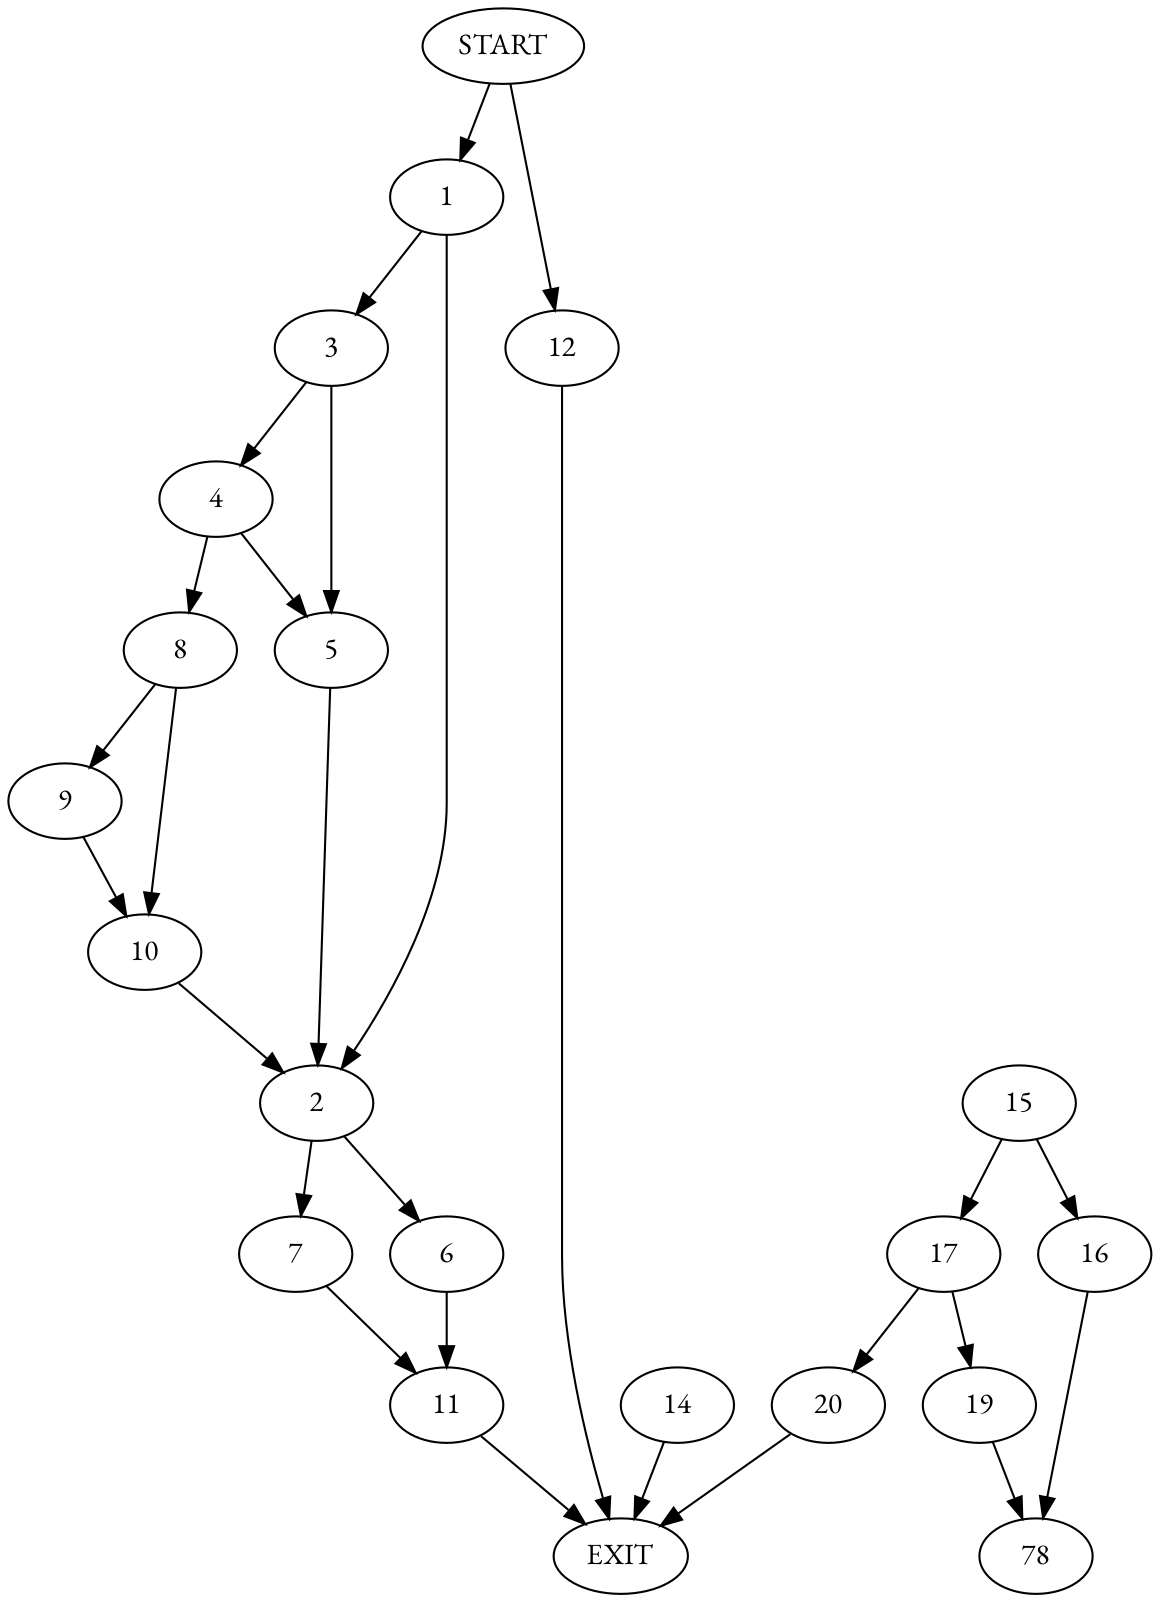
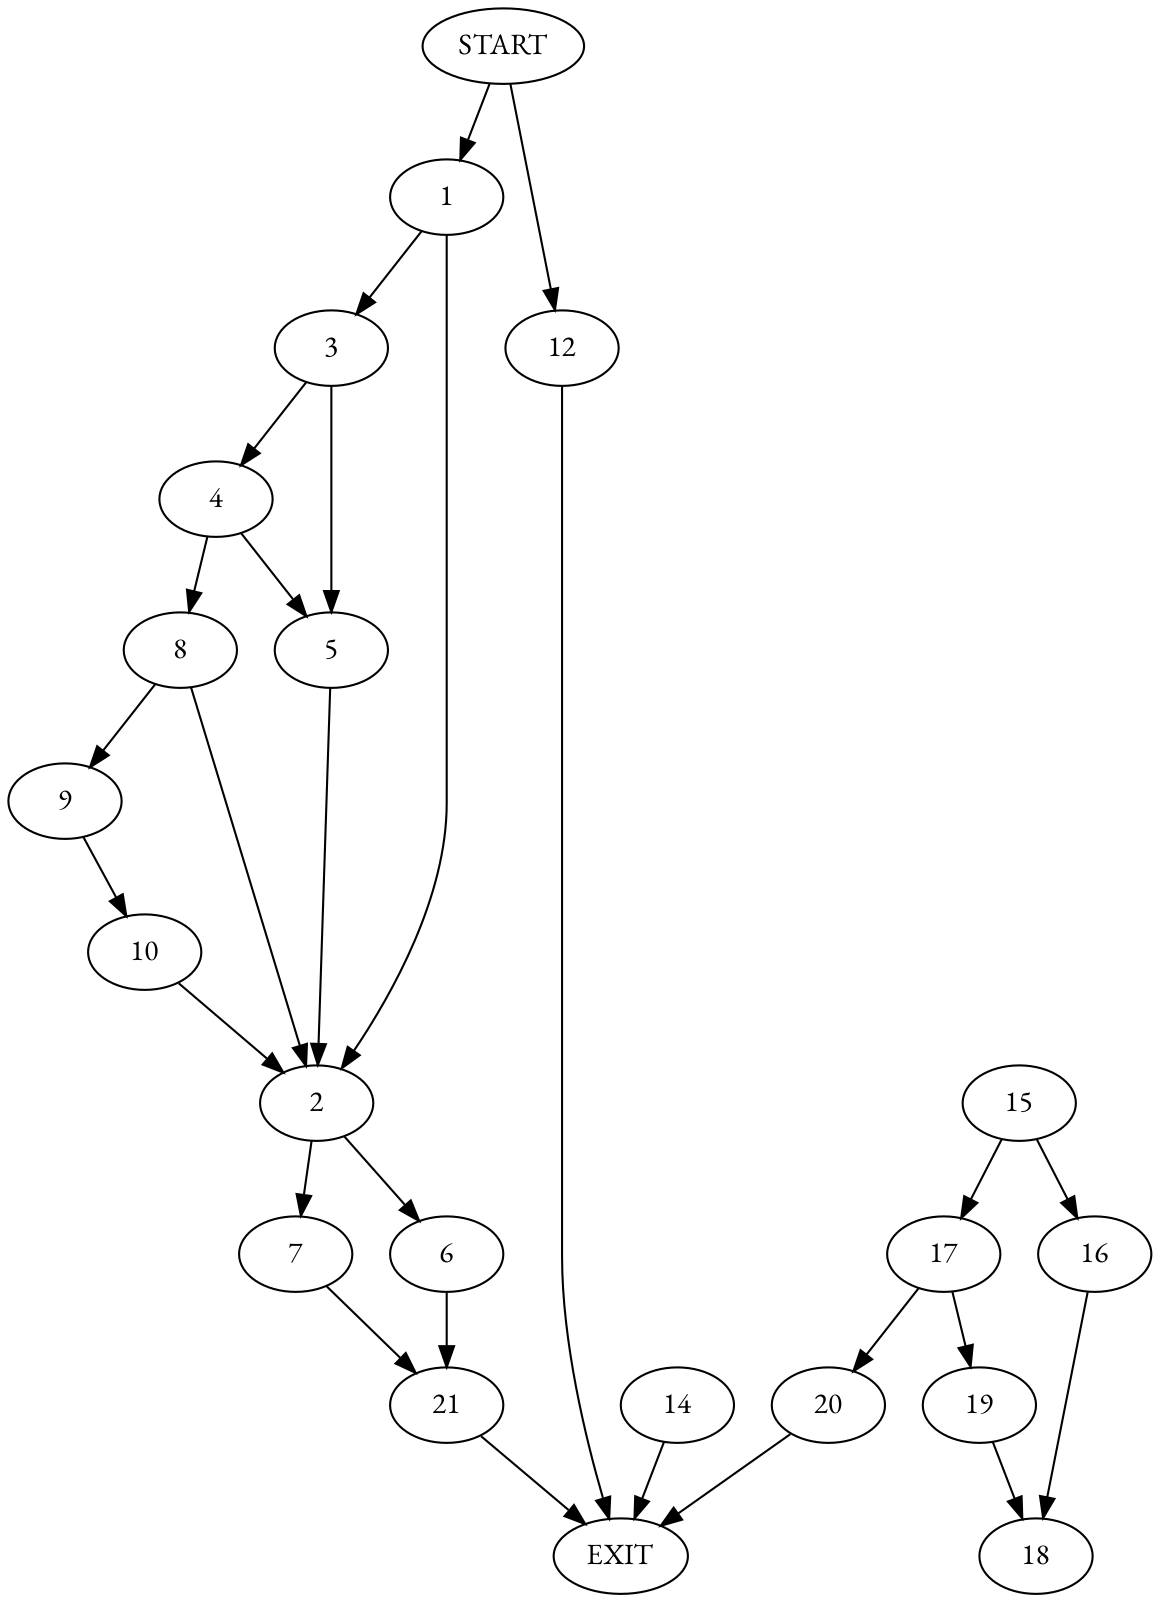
edge "8" -> "10": now "8" -> "2"
node "11": label "11" -> "21"
node "78": label "78" -> "18"
